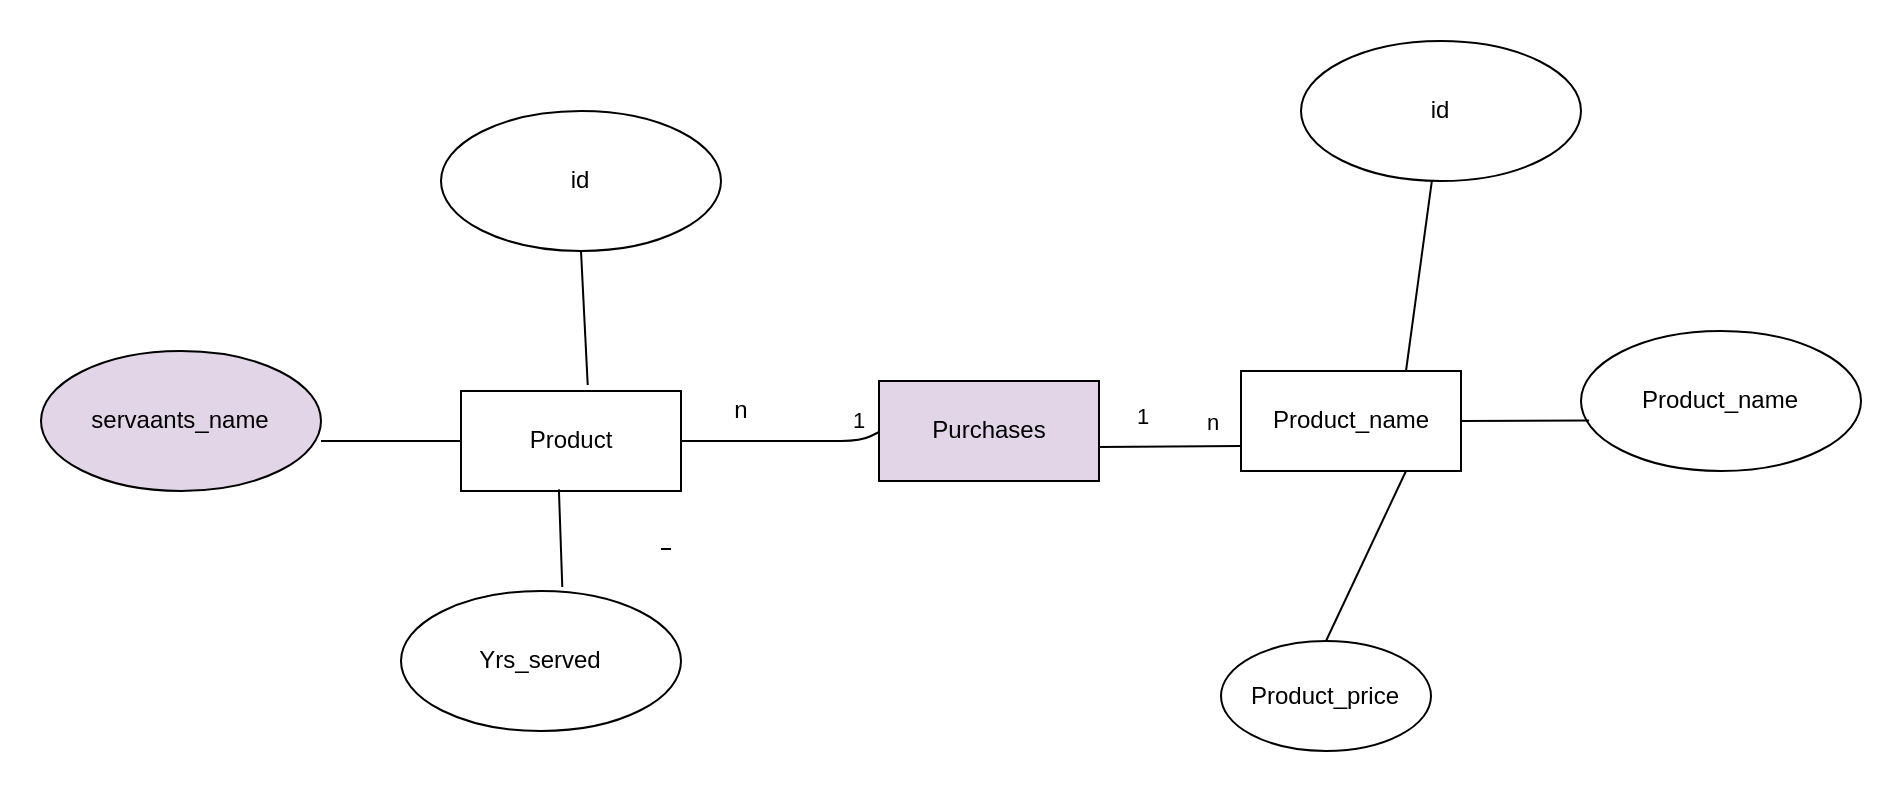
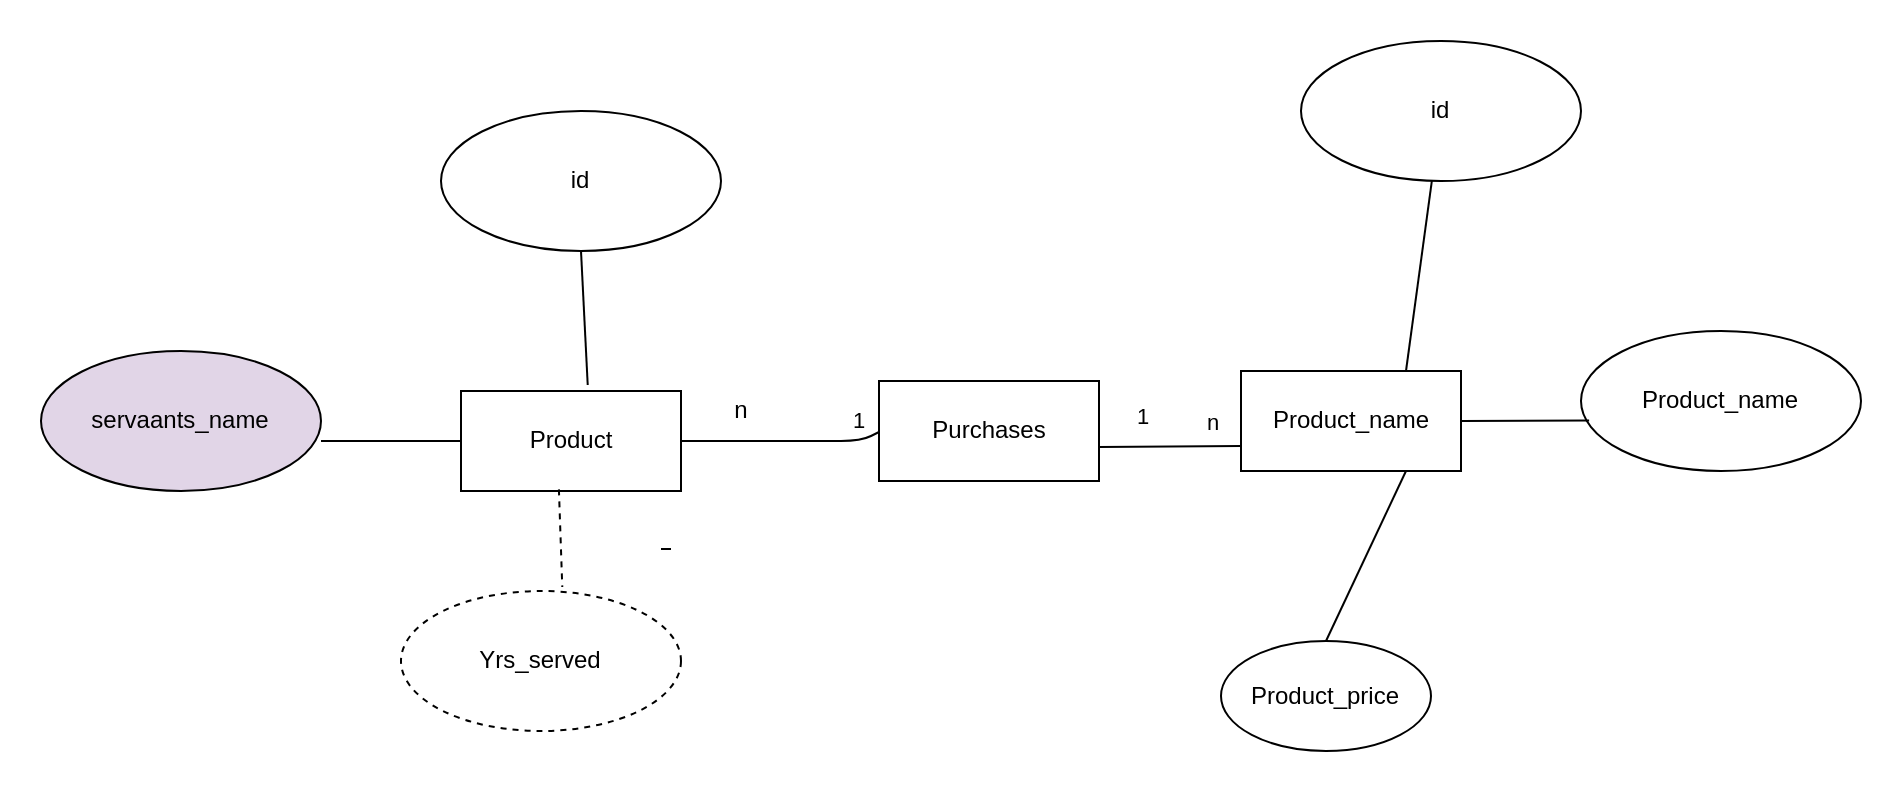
node "Purchases": fillcolor #e1d5e7 -> #ffffff
edge "Product" -- "Yrs_served": style solid -> dashed
node "Yrs_served": style solid -> dashed
